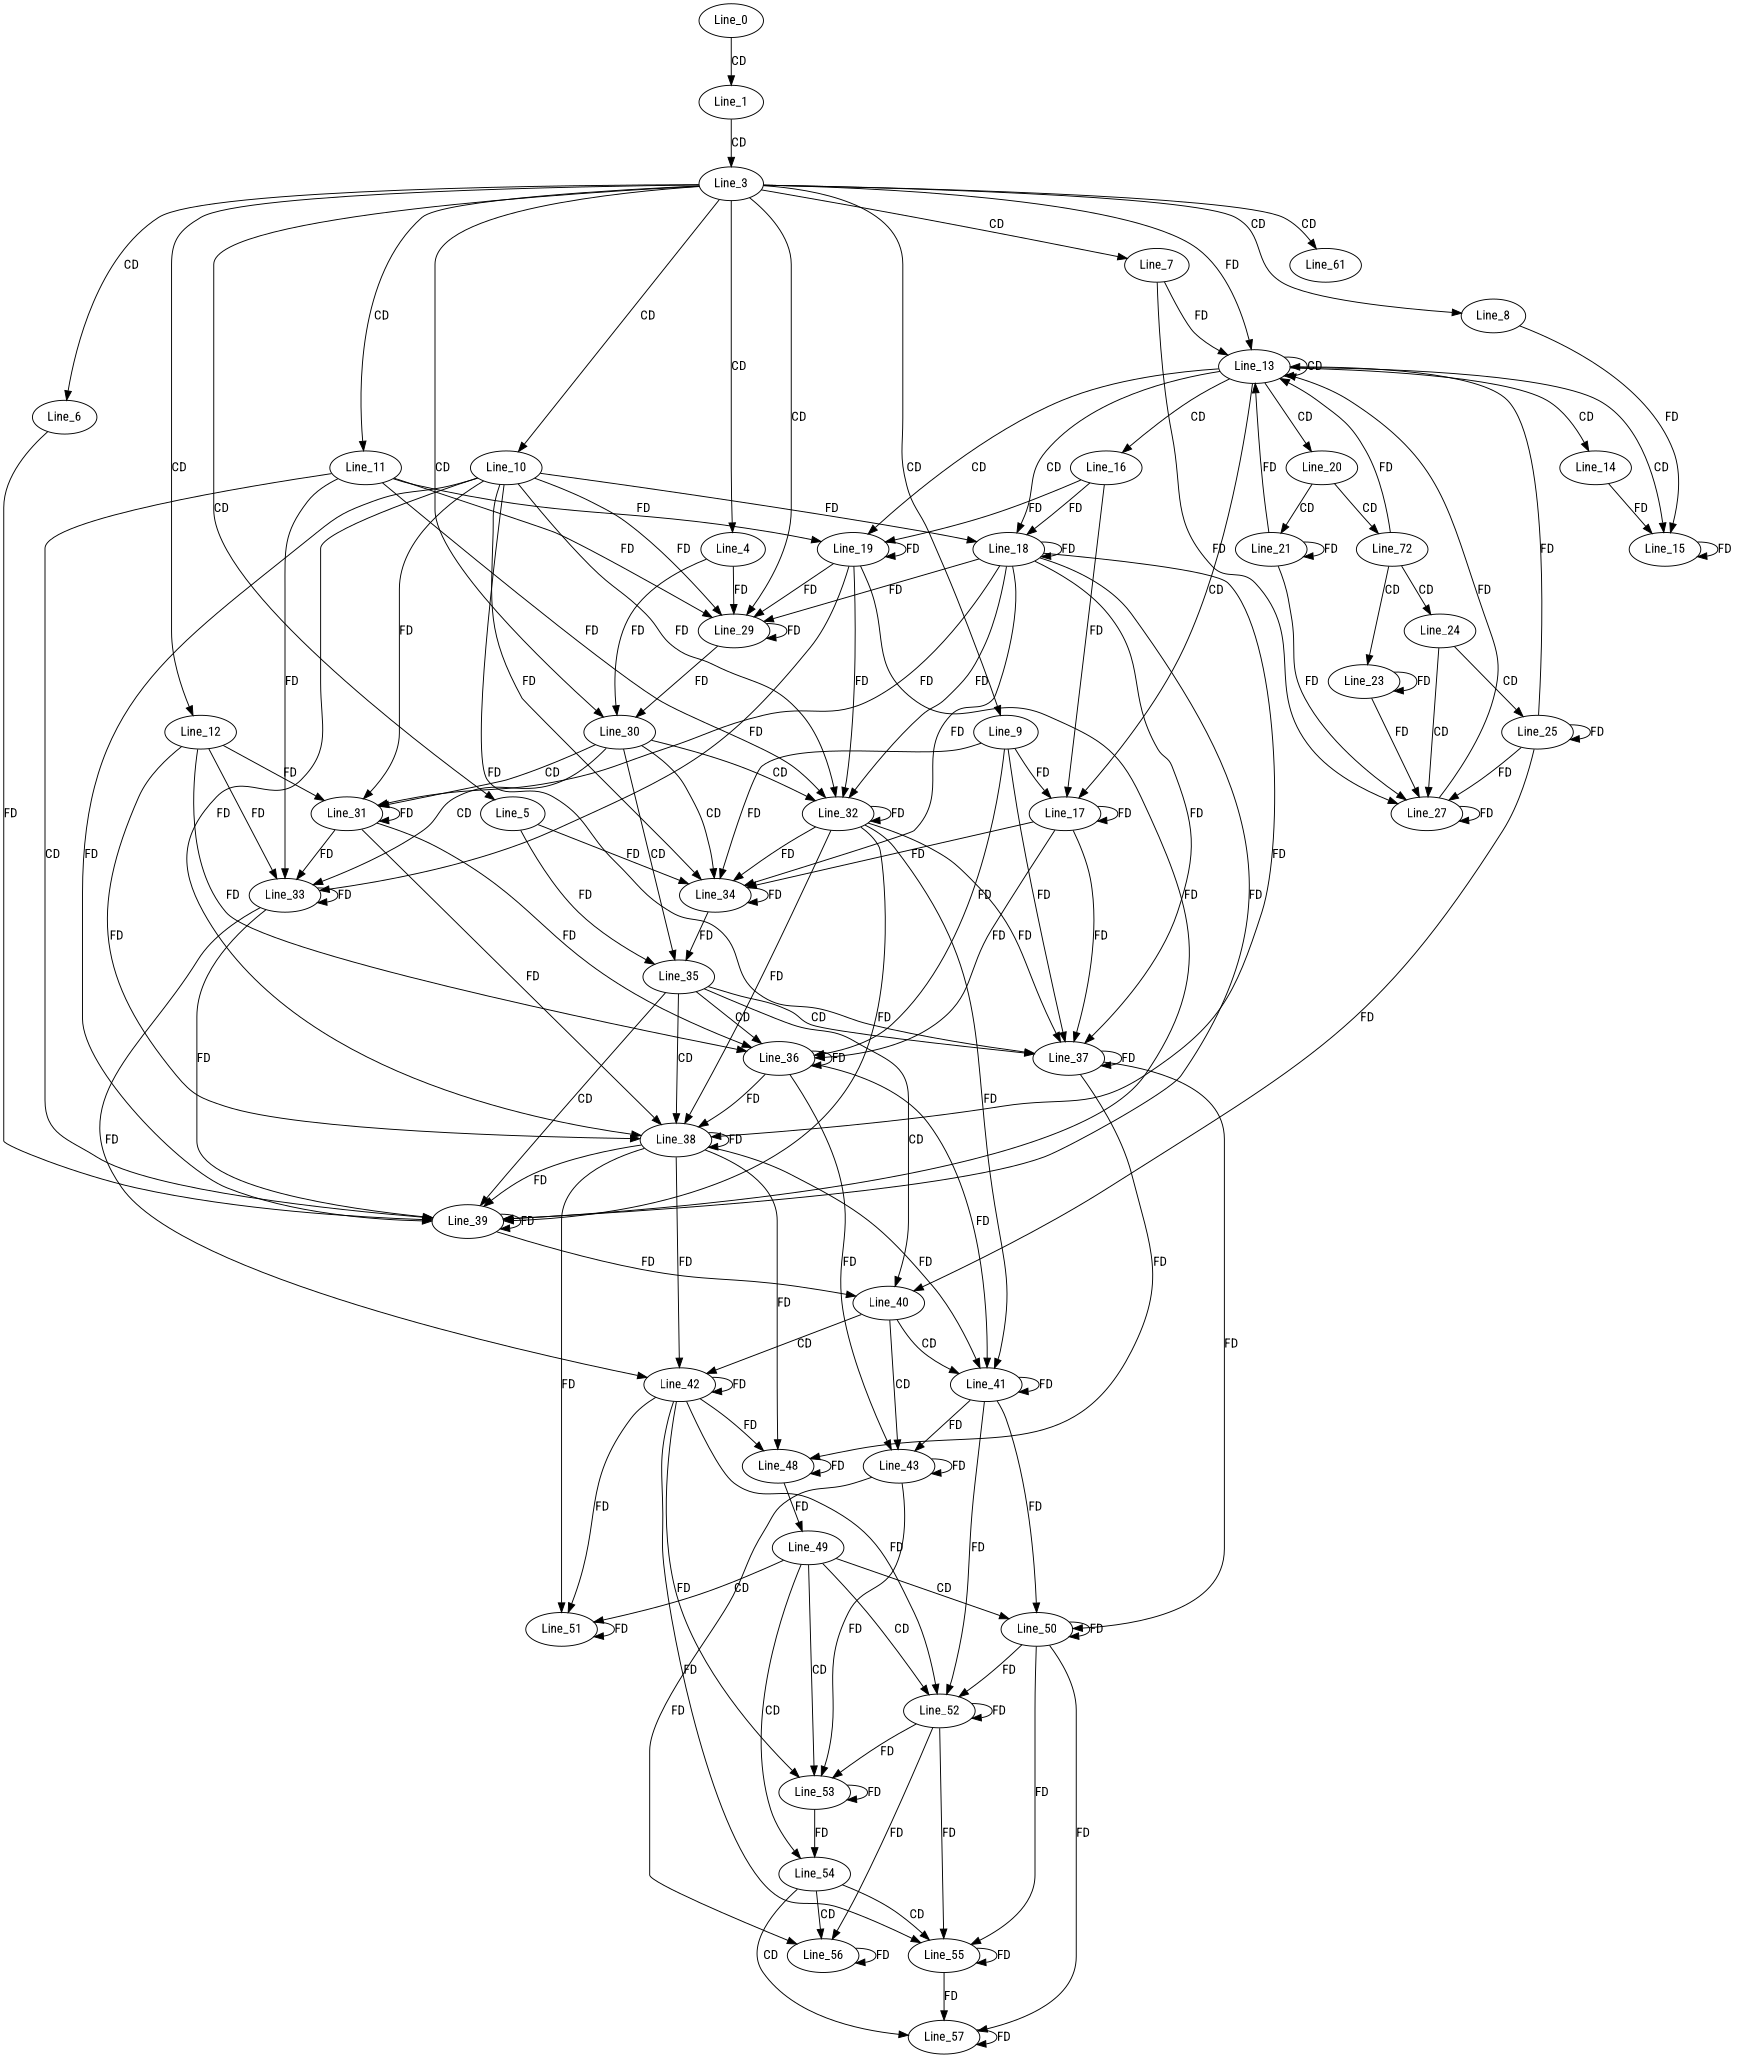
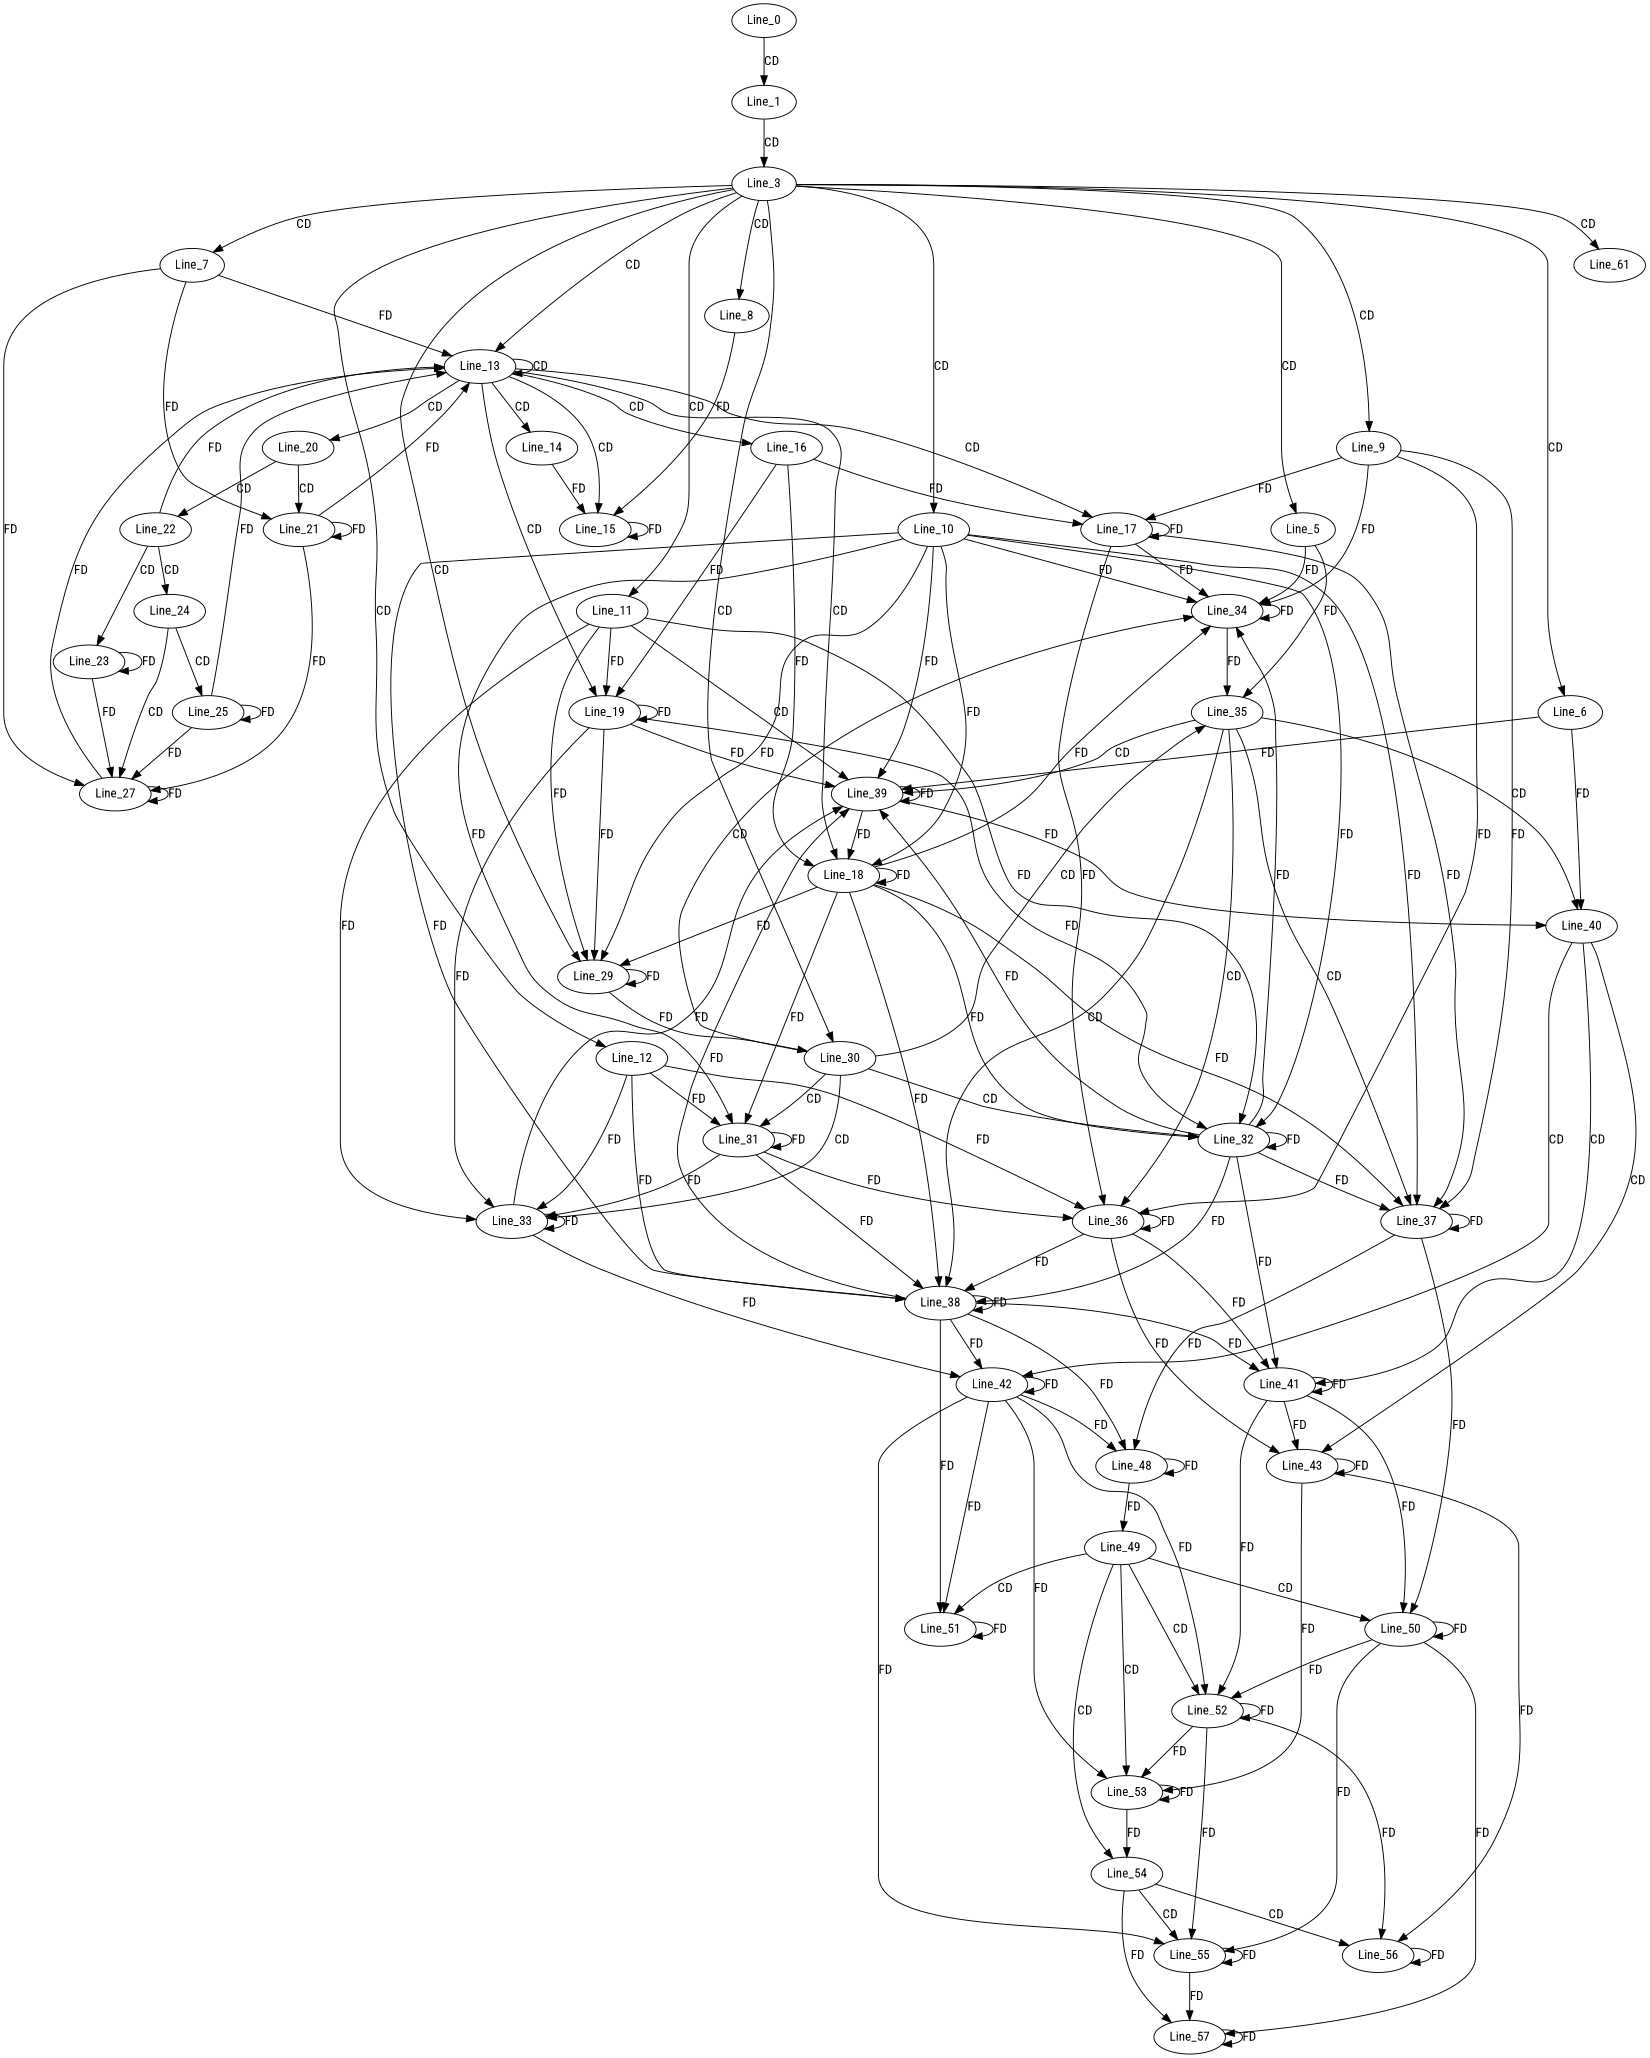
edge "Line_3" -> "Line_13": label "FD" -> "CD"
edge "Line_7" -> "Line_21": added, label "FD"
node "Line_4": removed
node "Line_72": label "Line_72" -> "Line_22"
edge "Line_25" -> "Line_40": now "Line_6" -> "Line_40"
edge "Line_18" -> "Line_39": reversed
edge "Line_54" -> "Line_57": label "CD" -> "FD"
